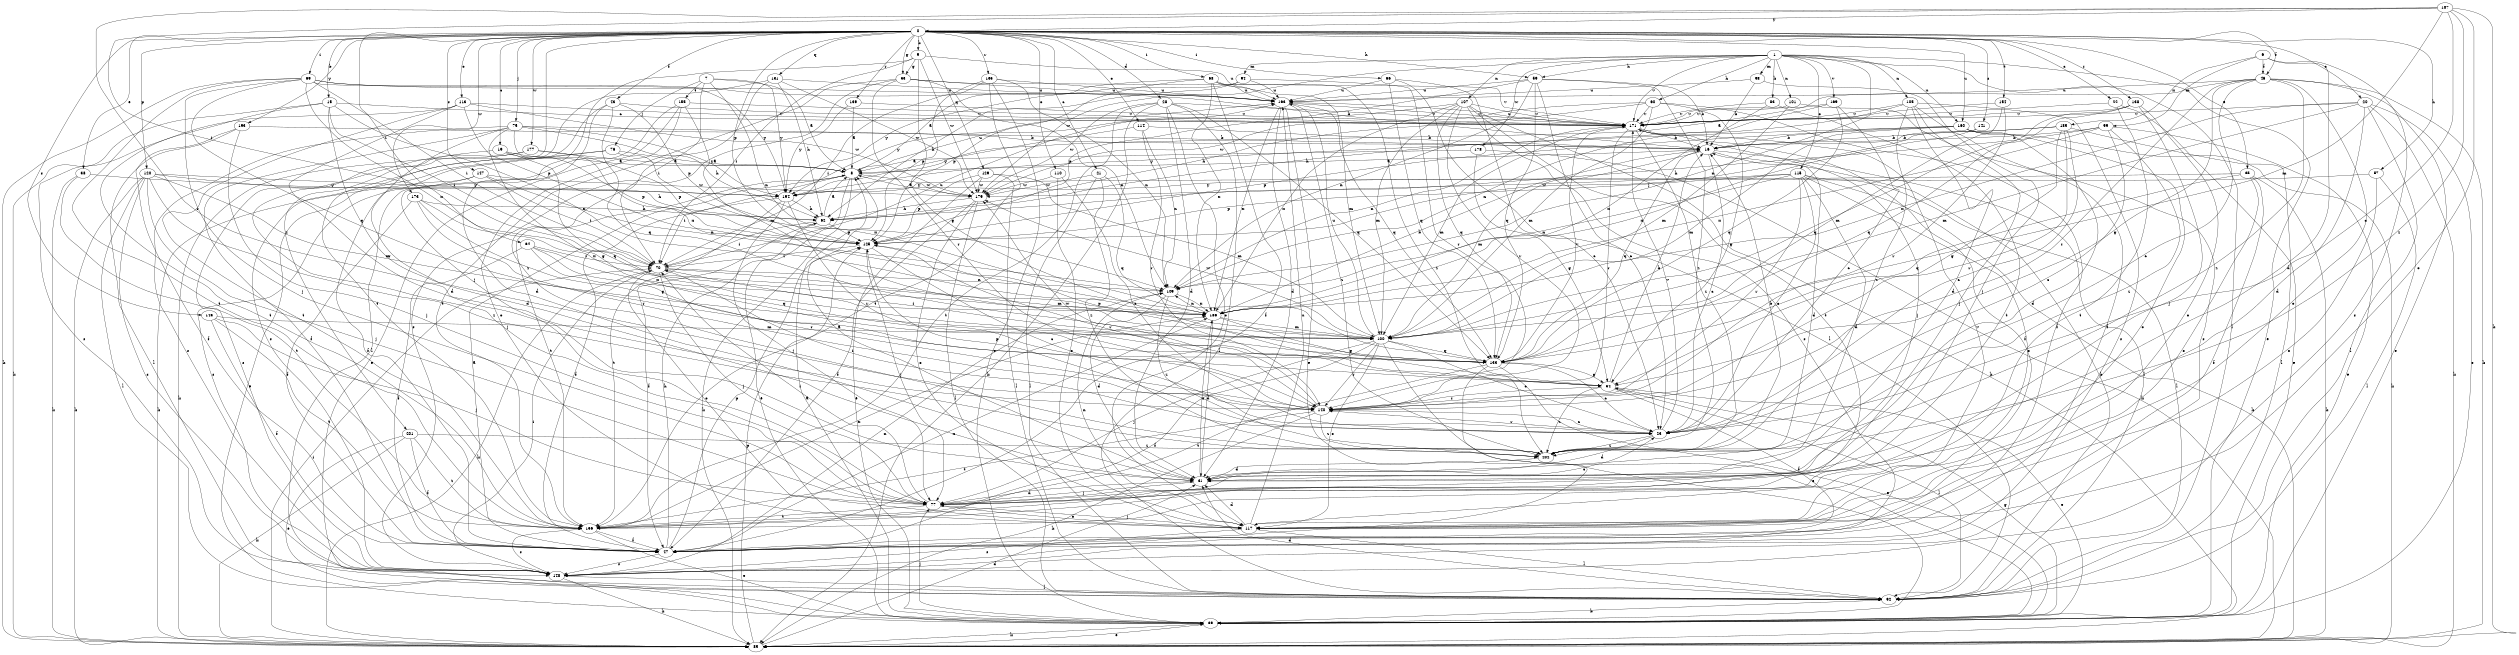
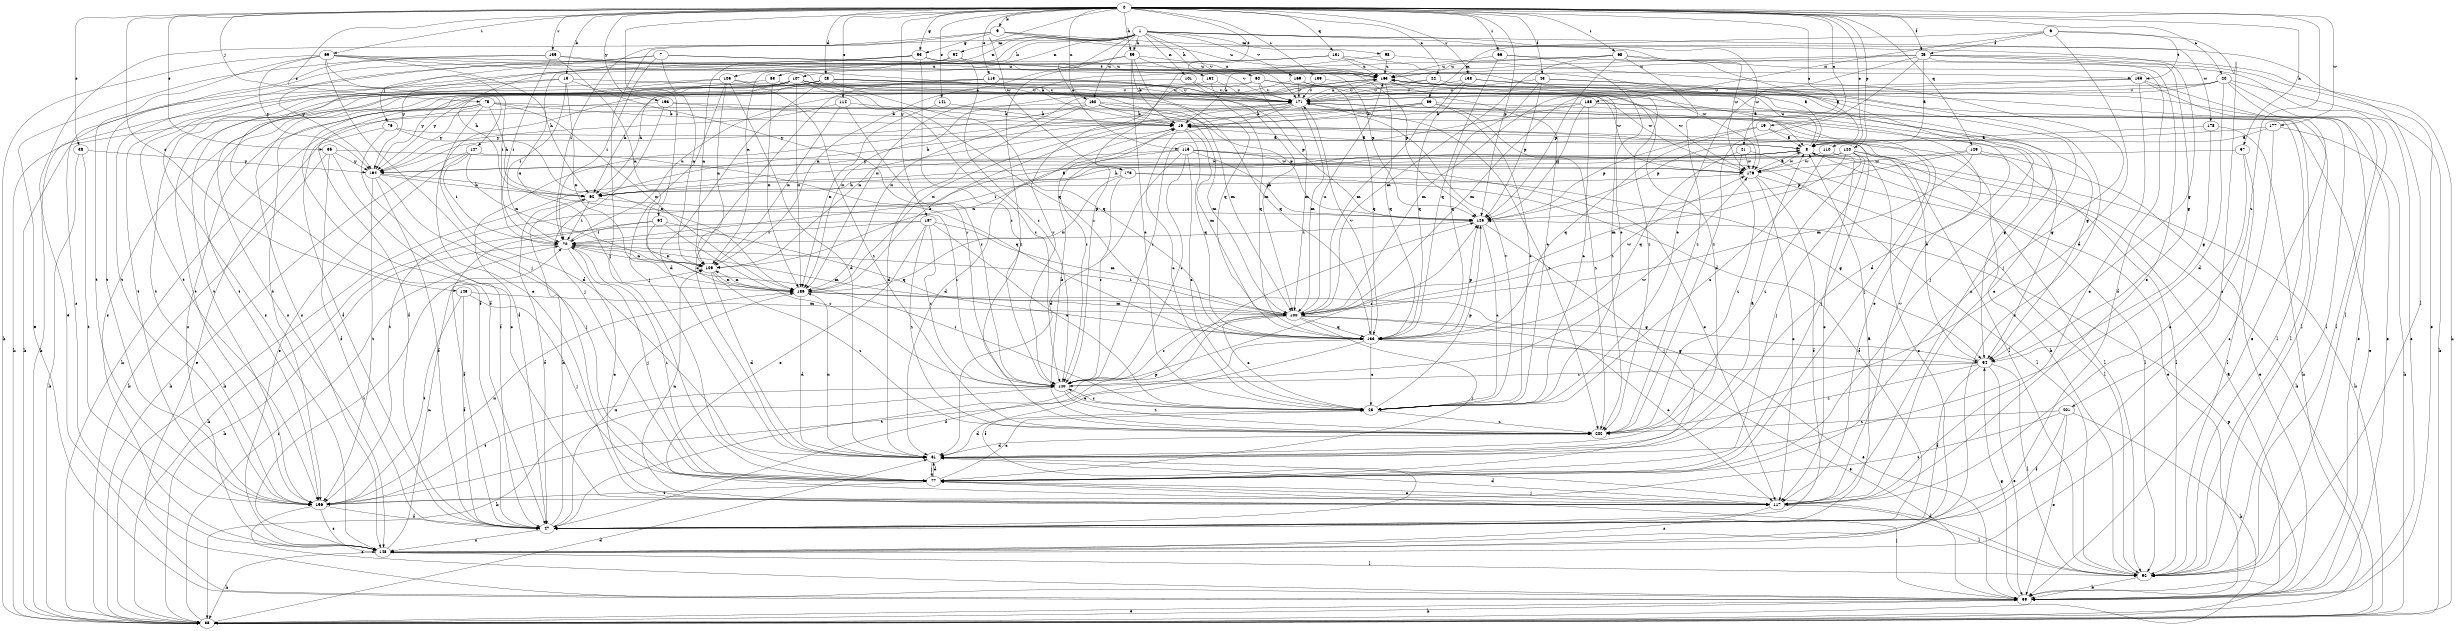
edge "187" -> "0": reversed
edge "6" -> "155": added, label "t"
edge "125" -> "140": reversed
